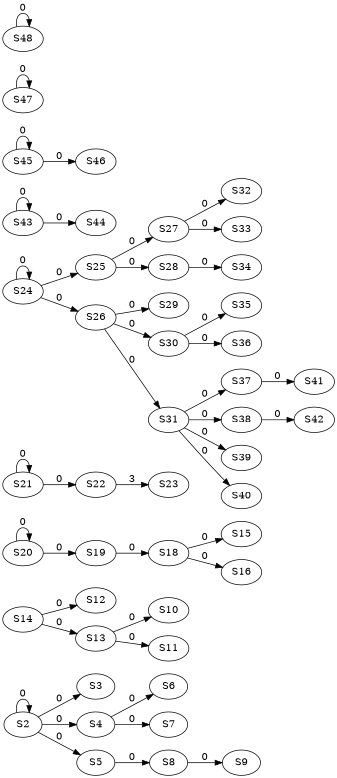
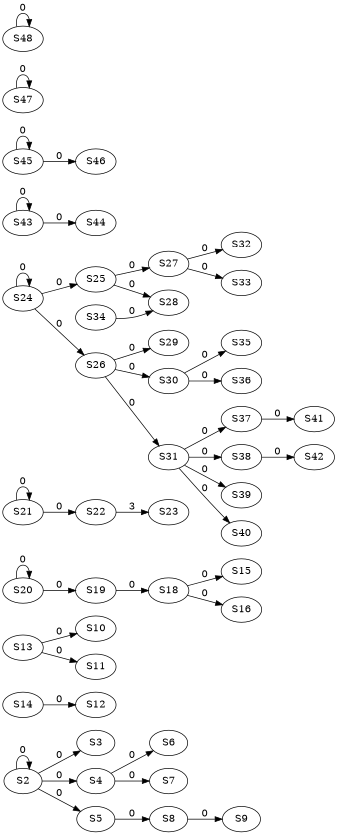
edge "S28" -> "S34": reversed
edge "S14" -> "S13": removed, label "0"
